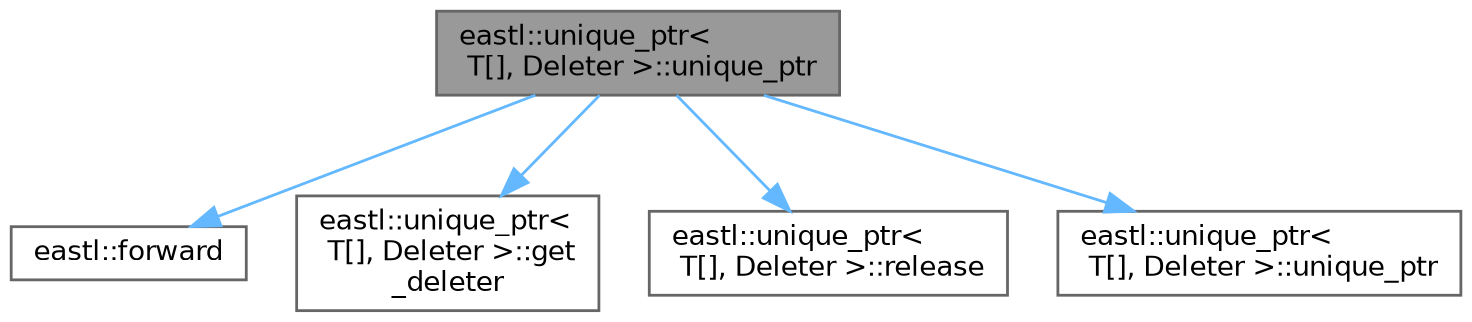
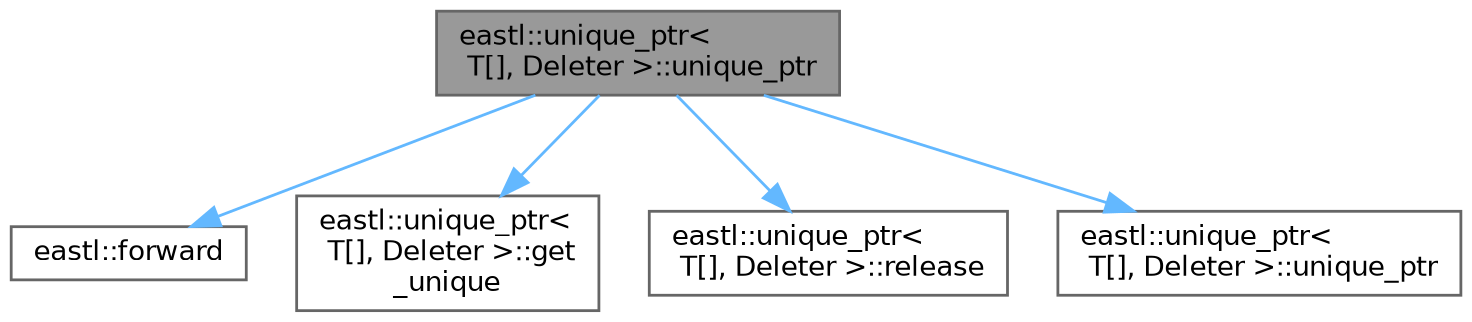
node "eastl::unique_ptr< T[], Deleter >::get _deleter": label "eastl::unique_ptr< T[], Deleter >::get _deleter" -> "eastl::unique_ptr< T[], Deleter >::get _unique"
